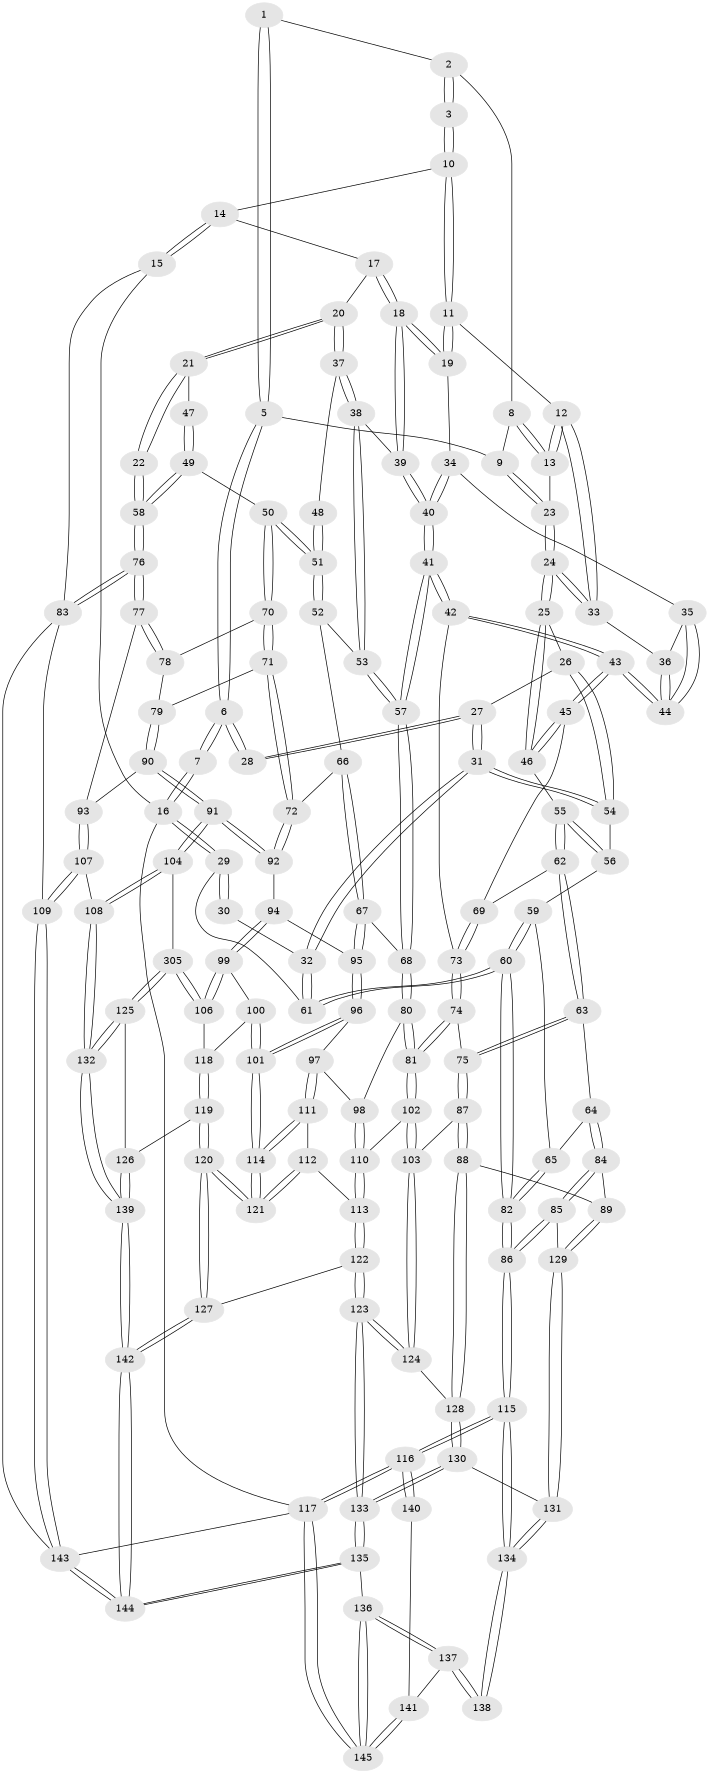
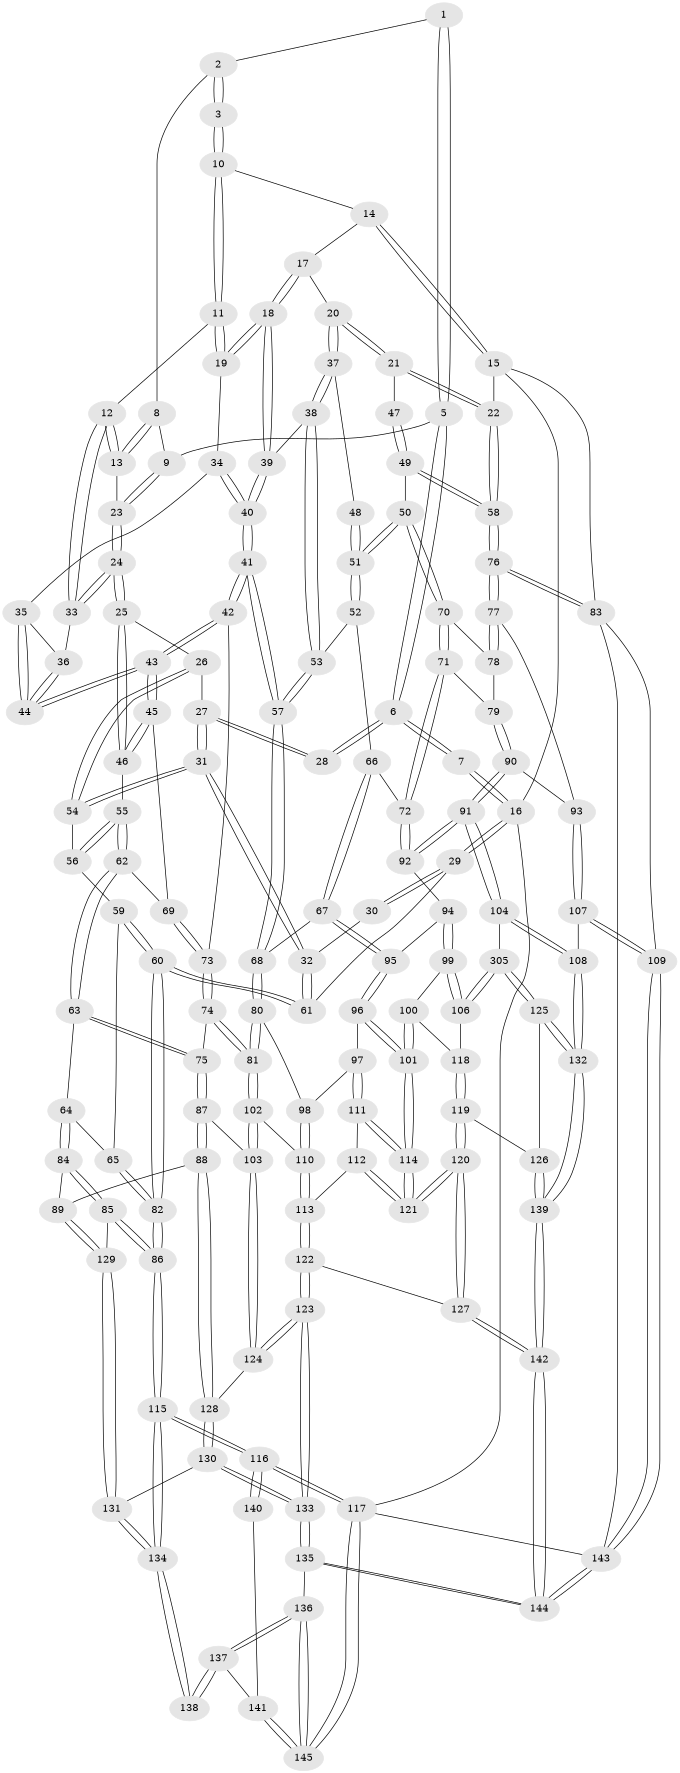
edge "15" -- "22": added
